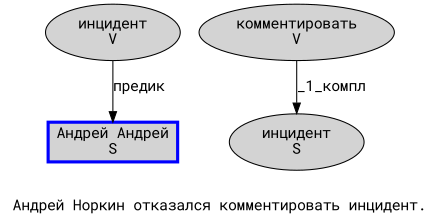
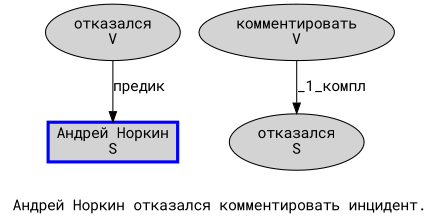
node "инцидент V": label "инцидент V" -> "отказался V"
node "Андрей Андрей S": label "Андрей Андрей S" -> "Андрей Норкин S"
node "инцидент S": label "инцидент S" -> "отказался S"
